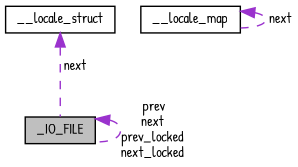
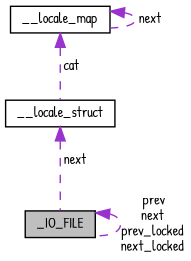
edge "__locale_struct" -> "__locale_map": added, label "cat"
